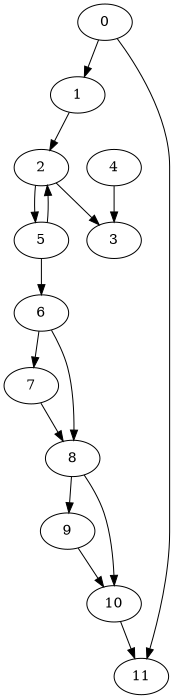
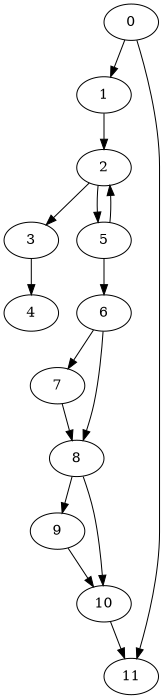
edge "4" -> "3": reversed
